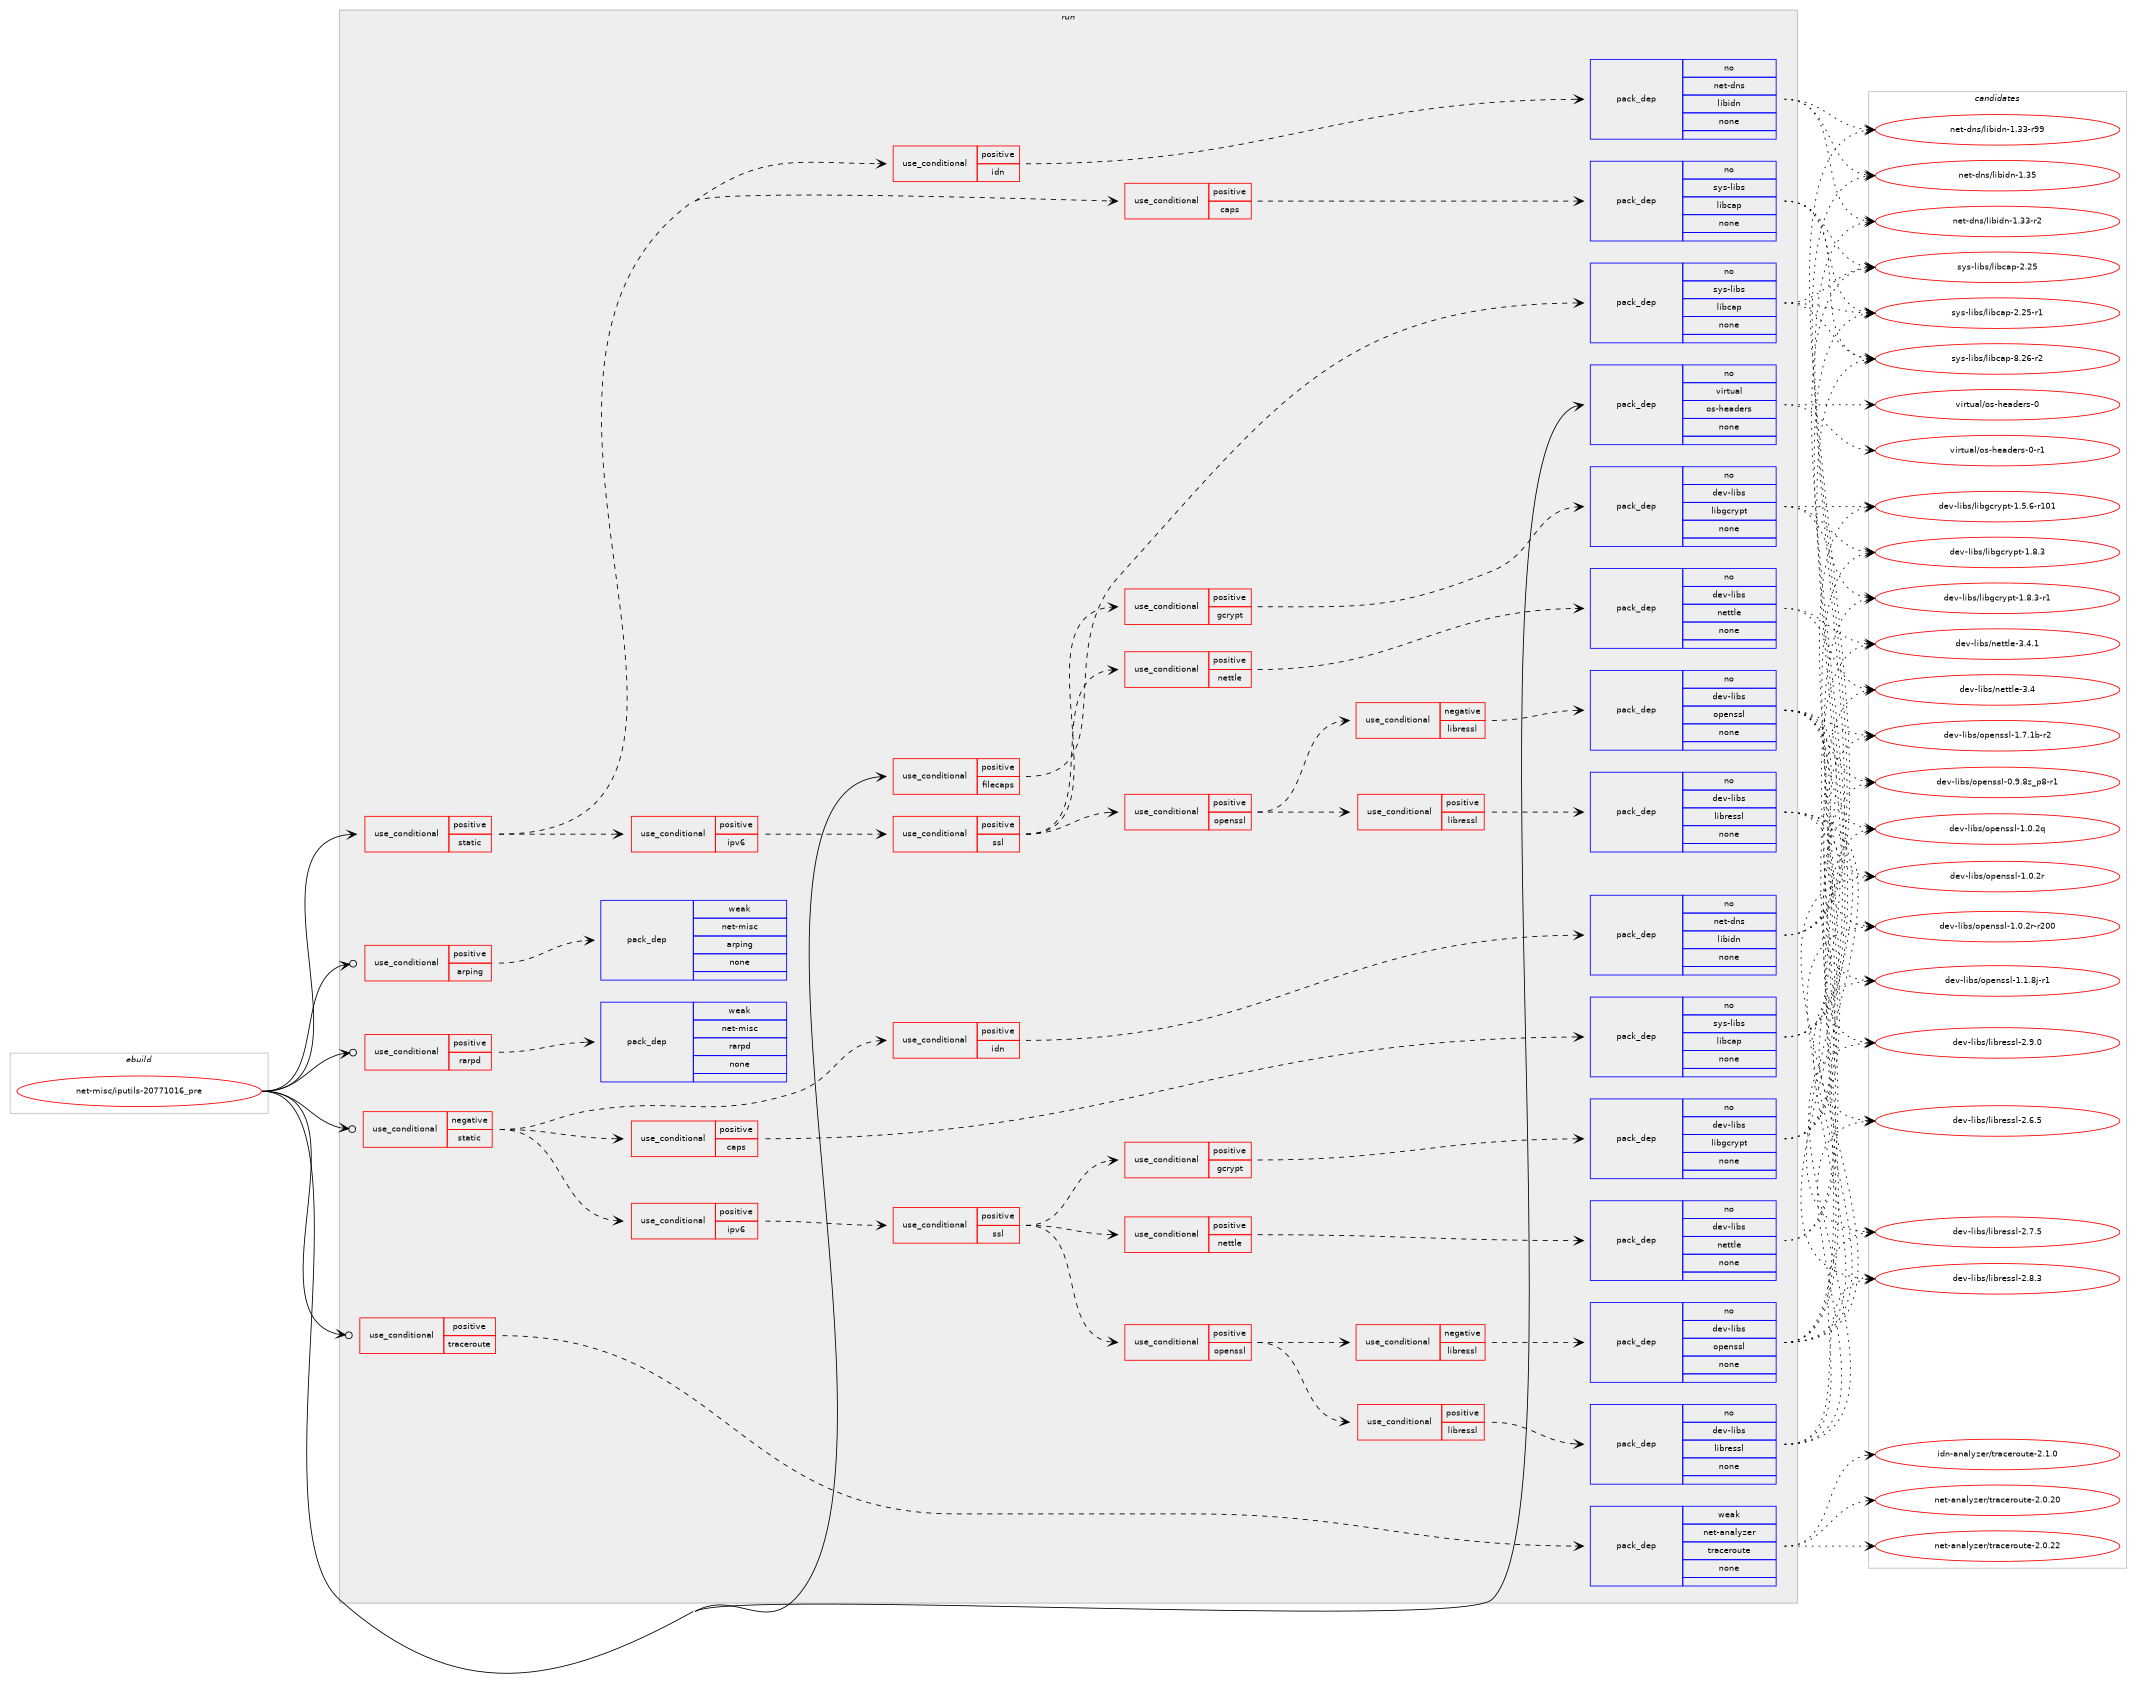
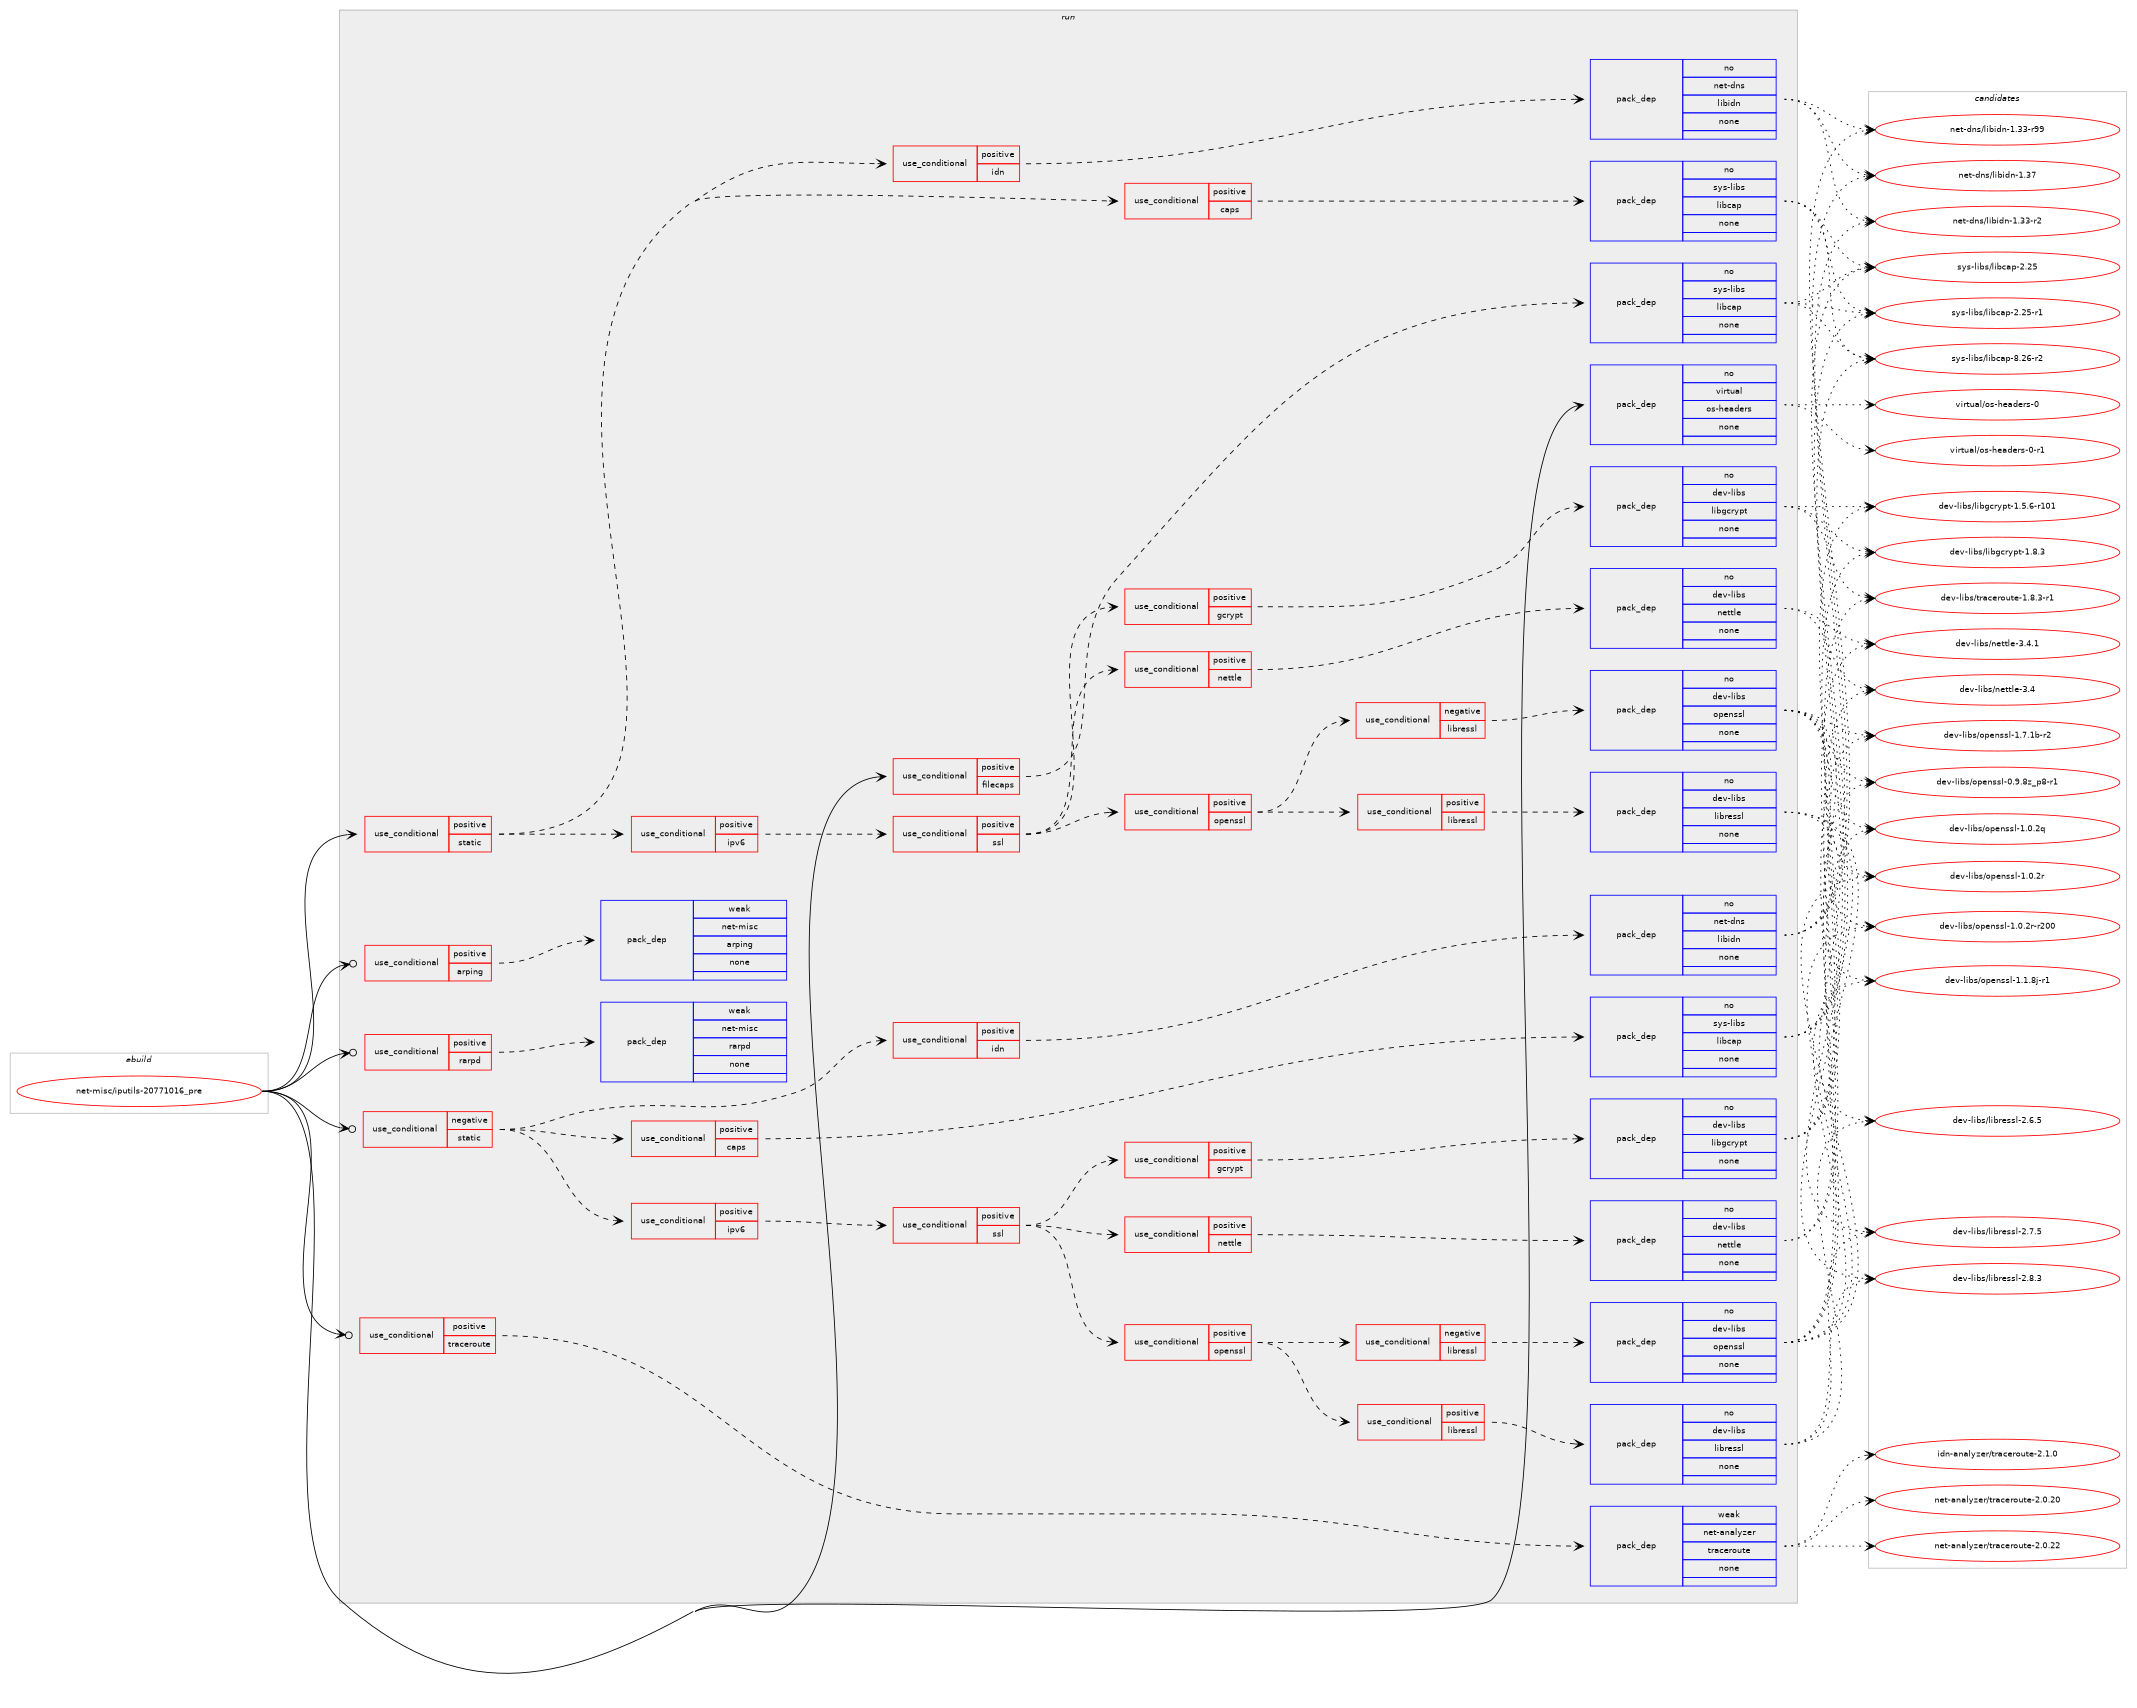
node "net-dns/libidn-1.35": label "net-dns/libidn-1.35" -> "net-dns/libidn-1.37"
node "dev-libs/libgcrypt-1.8.3-r1": label "dev-libs/libgcrypt-1.8.3-r1" -> "dev-libs/traceroute-1.8.3-r1"
node "dev-libs/libressl-2.9.0": removed
